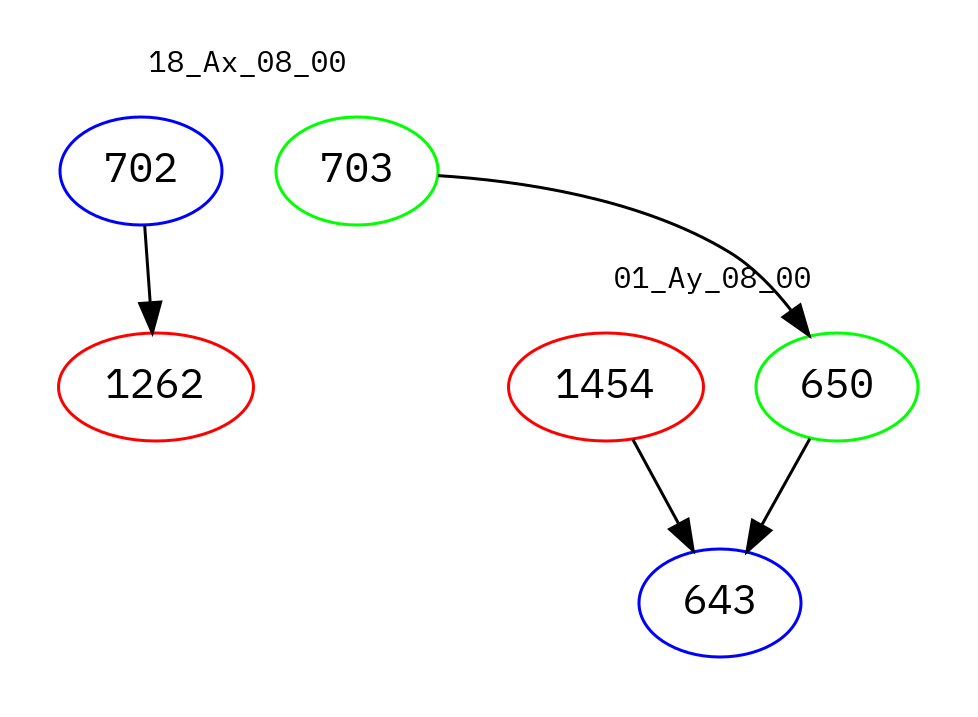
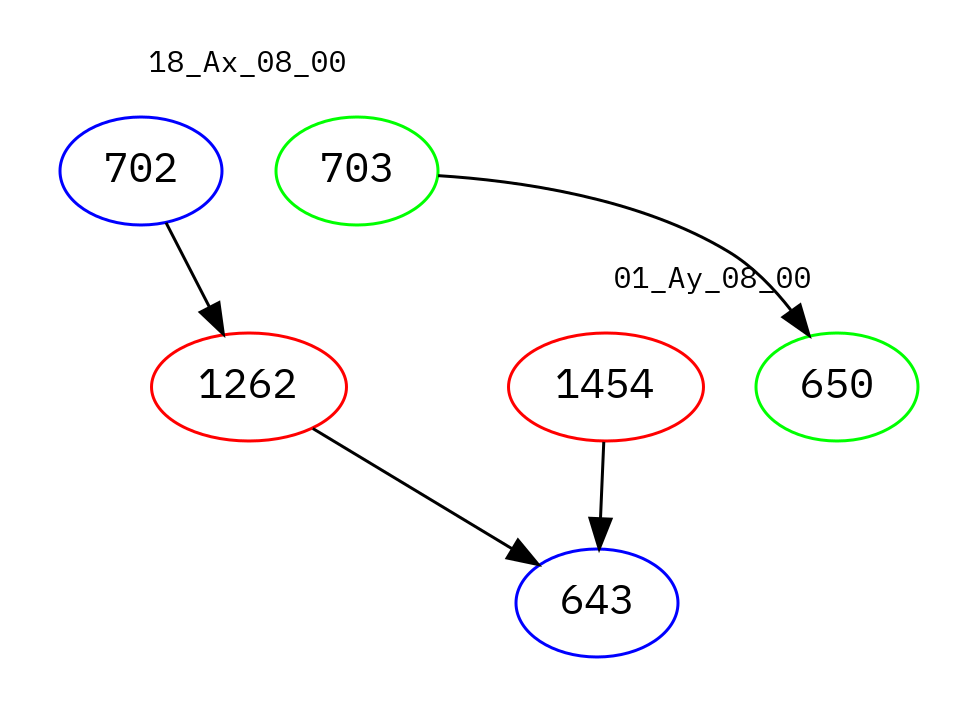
edge "650" -> "643": now "1262" -> "643"
